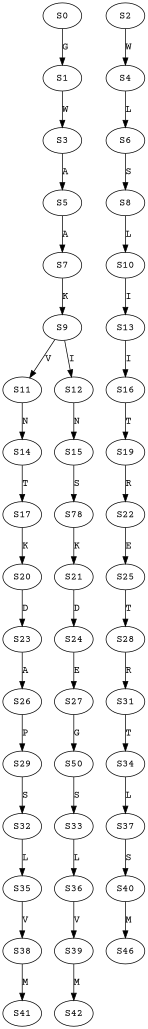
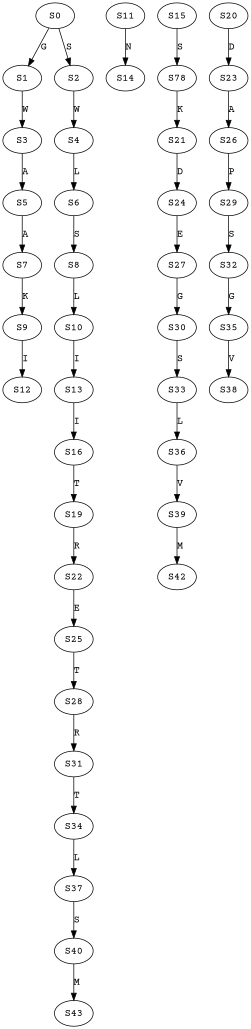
edge "S0" -> "S2": added, label "S"
edge "S9" -> "S11": removed, label "V"
edge "S12" -> "S15": removed, label "N"
node "S17": removed
node "S50": label "S50" -> "S30"
edge "S32" -> "S35": label "L" -> "G"
node "S46": label "S46" -> "S43"
node "S41": removed
